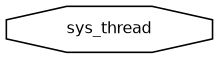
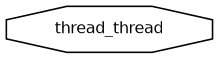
node "sys_thread": label "sys_thread" -> "thread_thread"
